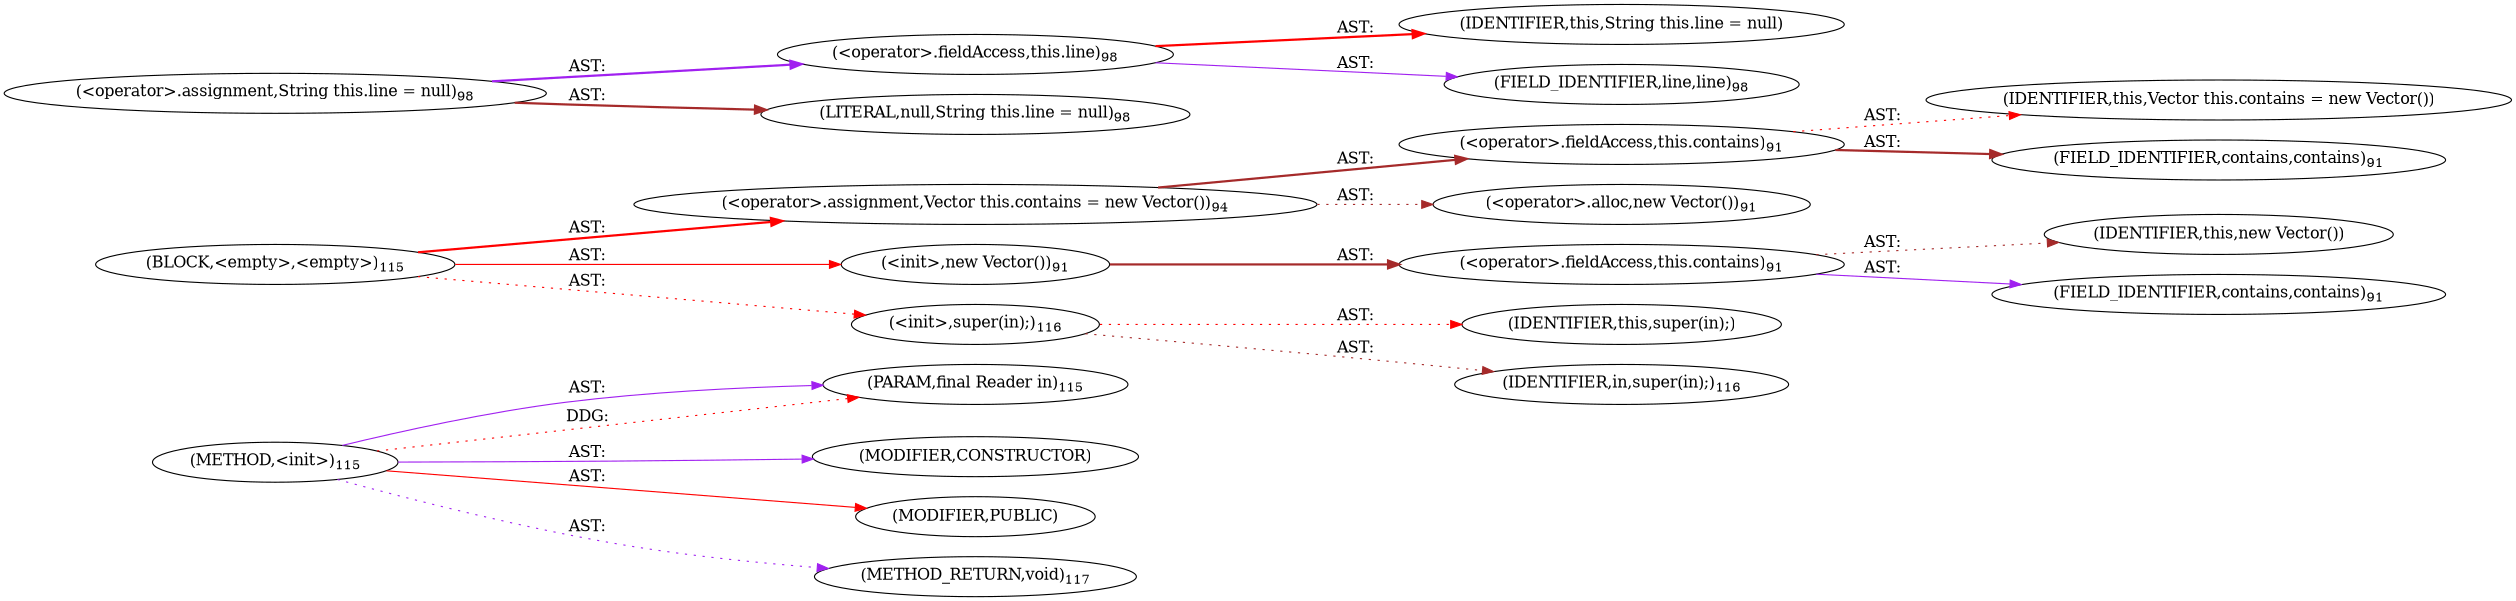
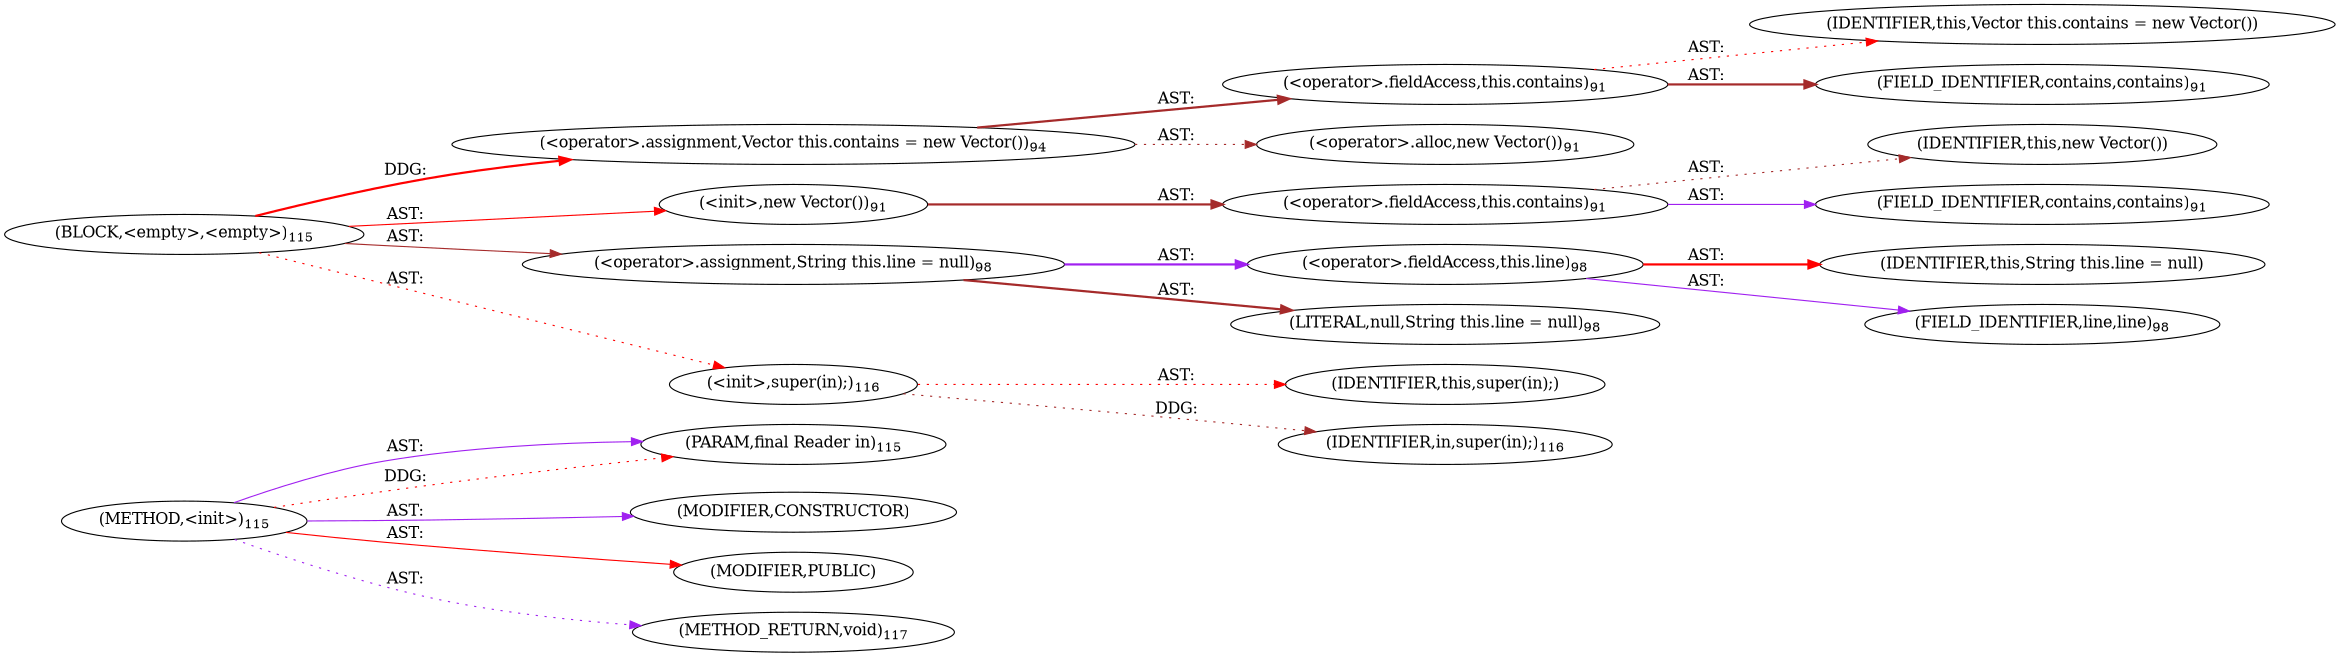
edge "(BLOCK,<empty>,<empty>)" -> "(<operator>.assignment,Vector this.contains = new Vector())": label "AST: " -> "DDG: "
edge "(BLOCK,<empty>,<empty>)" -> "(<operator>.assignment,String this.line = null)": added, label "AST:"
edge "(<init>,super(in);)" -> "(IDENTIFIER,in,super(in);)": label "AST: " -> "DDG: "
